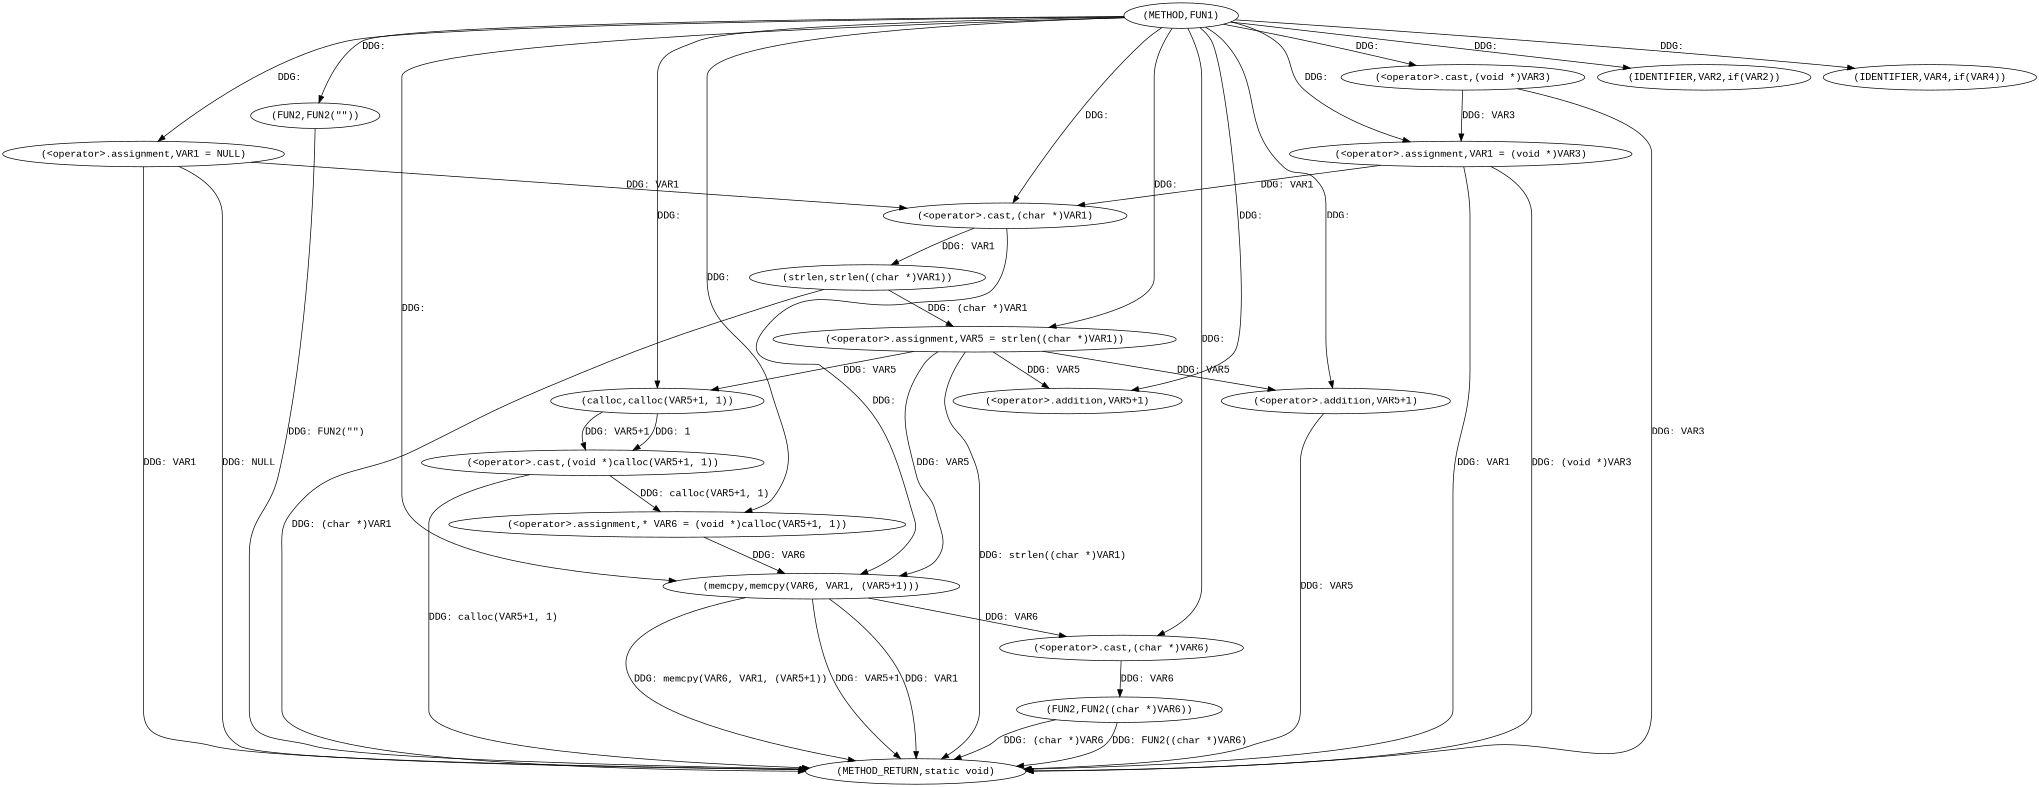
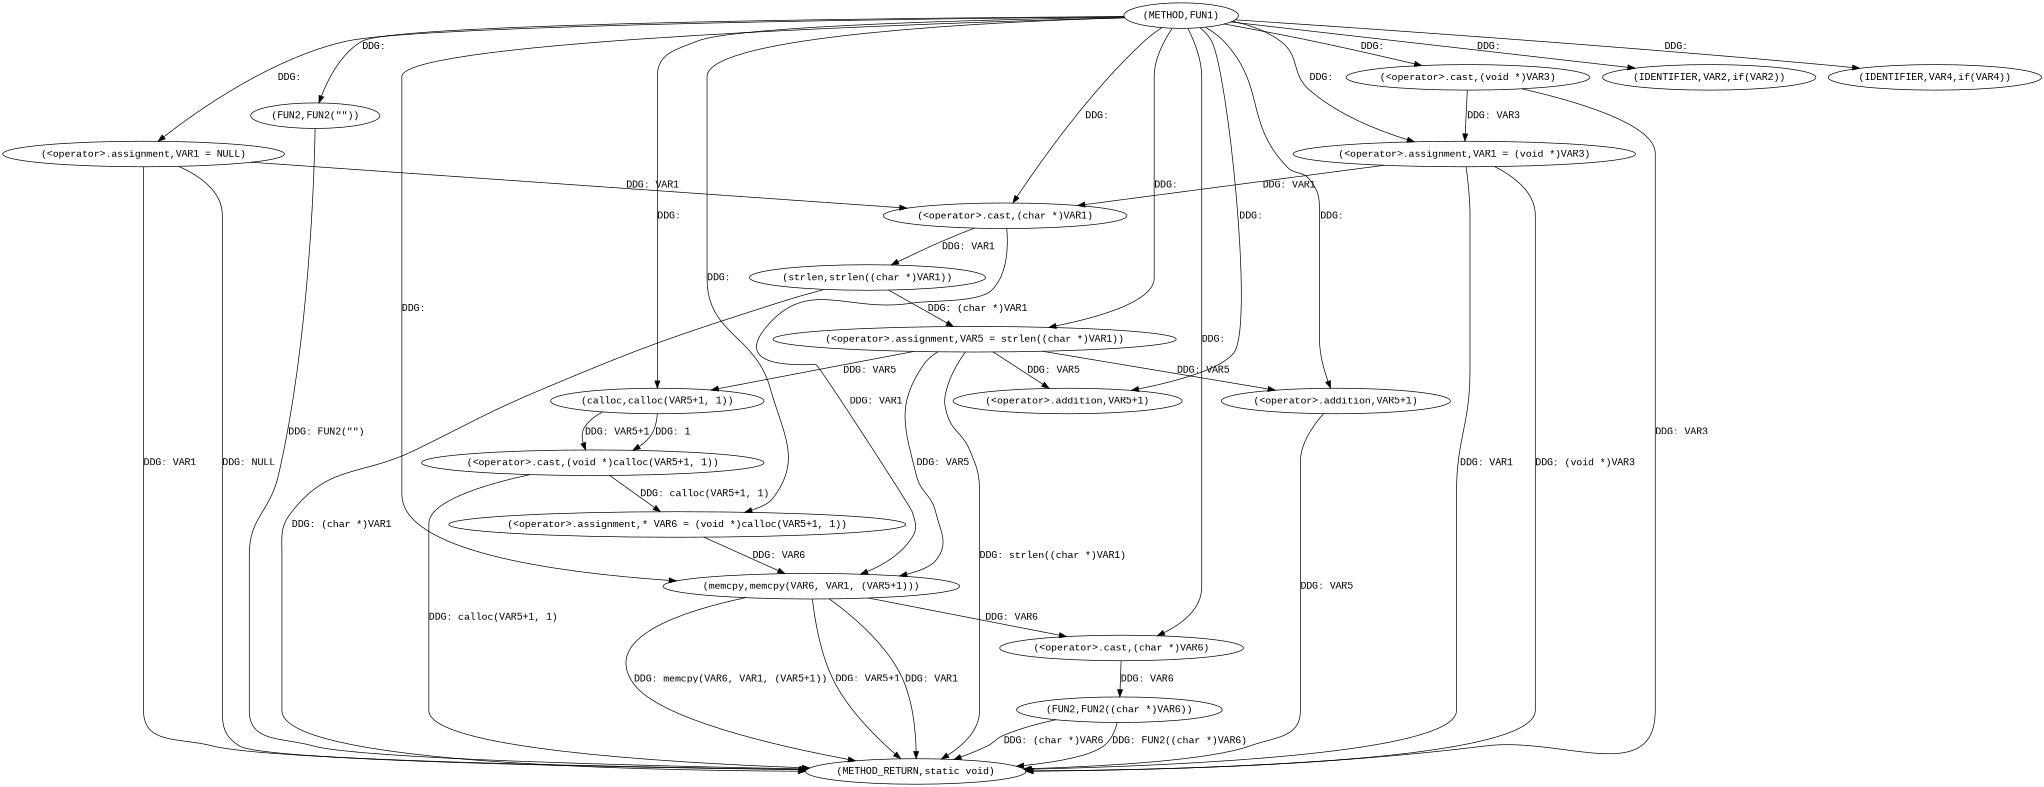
edge "(<operator>.cast,(char *)VAR1)" -> "(memcpy,memcpy(VAR6, VAR1, (VAR5+1)))": label "DDG: " -> "DDG: VAR1"
